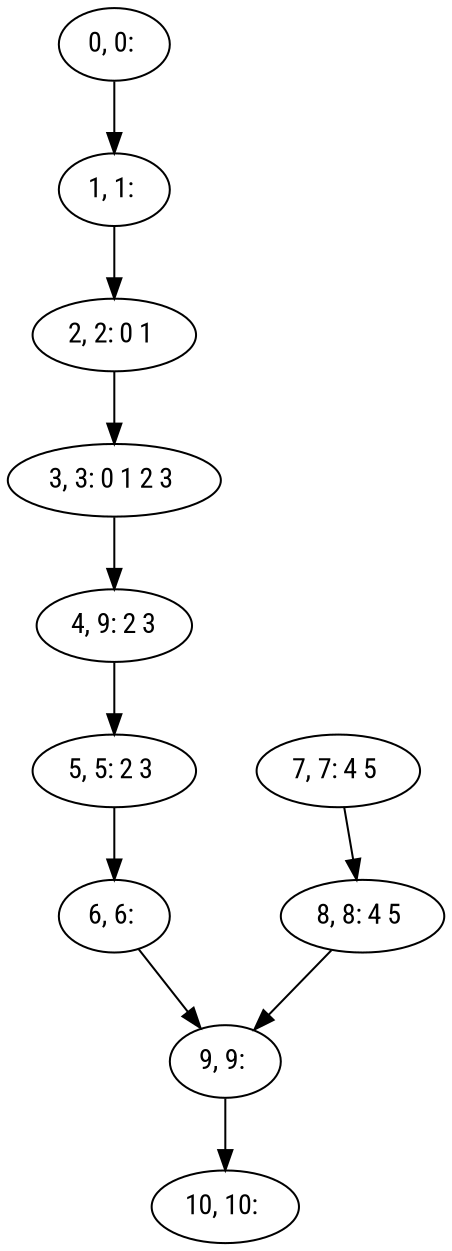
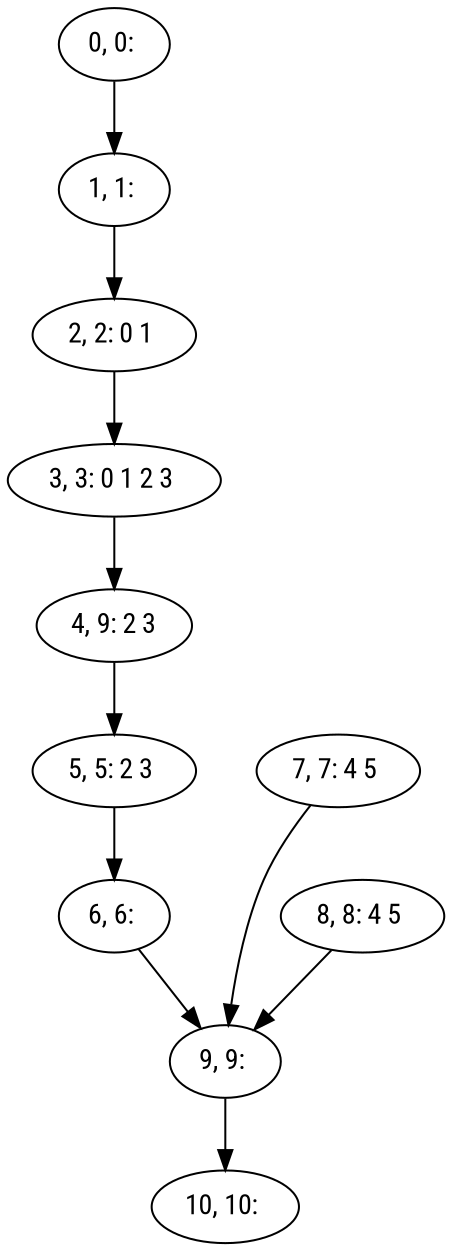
edge "7, 7: 4 5" -> "8, 8: 4 5": now "7, 7: 4 5" -> "9, 9:"
